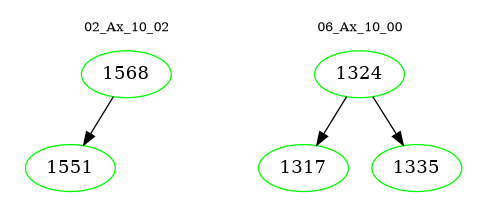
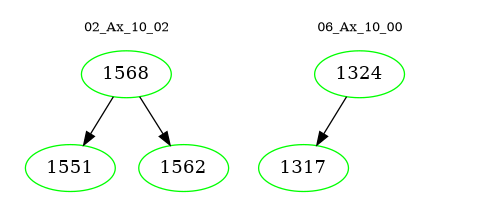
node "1562": added
node "1335": removed
